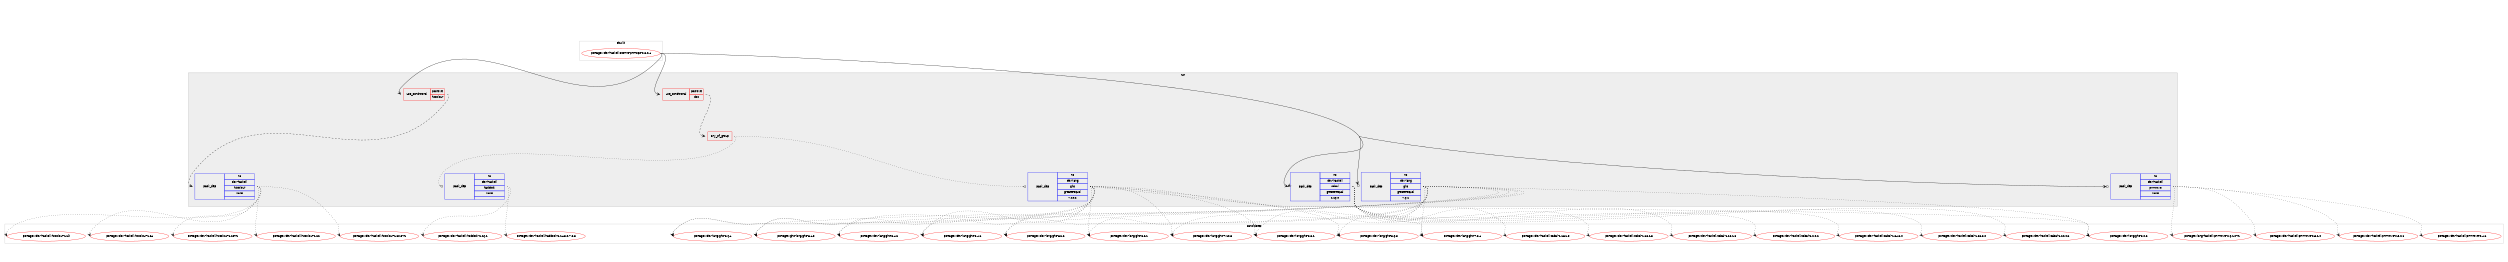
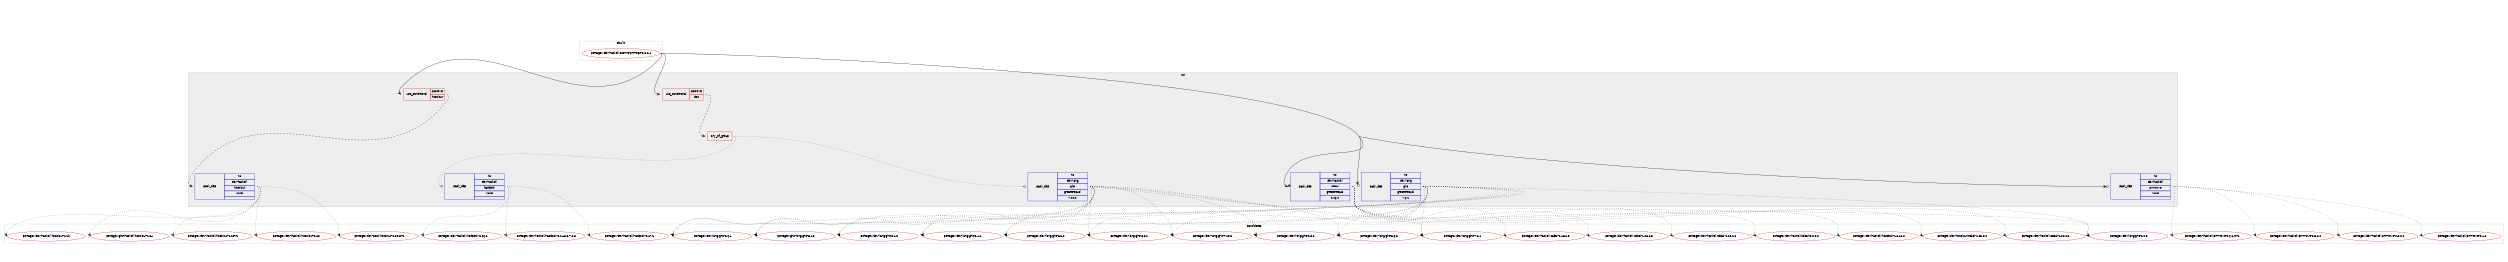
node "portage://dev-haskell/hscolour-1.24": label "portage://dev-haskell/hscolour-1.24" -> "portage://ghc-haskell/hscolour-1.24"
node "portage://dev-haskell/hscolour-1.20.3-r1": label "portage://dev-haskell/hscolour-1.20.3-r1" -> "portage://dev-pack/hscolour-1.20.3-r1"
node "portage://dev-haskell/haddock-2.17.2": added
node "portage://dev-haskell/cabal-1.24.2.0": label "portage://dev-haskell/cabal-1.24.2.0" -> "portage://dev-haskell/haddock-1.24.2.0"
node "portage://dev-haskell/cabal-1.22.8.0": label "portage://dev-haskell/cabal-1.22.8.0" -> "portage://dev-hscolour/cabal-1.22.8.0"
node "portage://lang-haskell/primitive-0.6.1.0-r1": label "portage://lang-haskell/primitive-0.6.1.0-r1" -> "portage://dev-haskell/primitive-0.6.1.0-r1"
